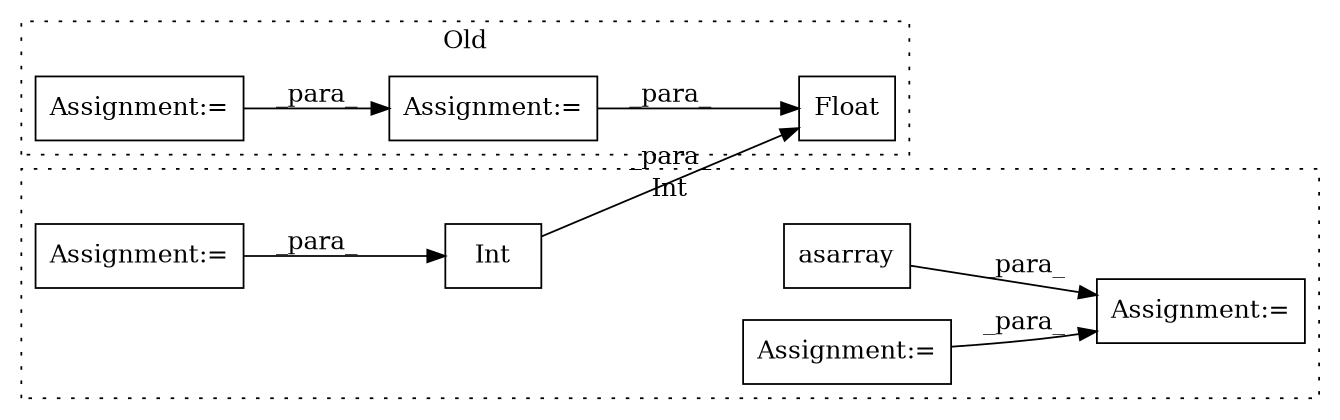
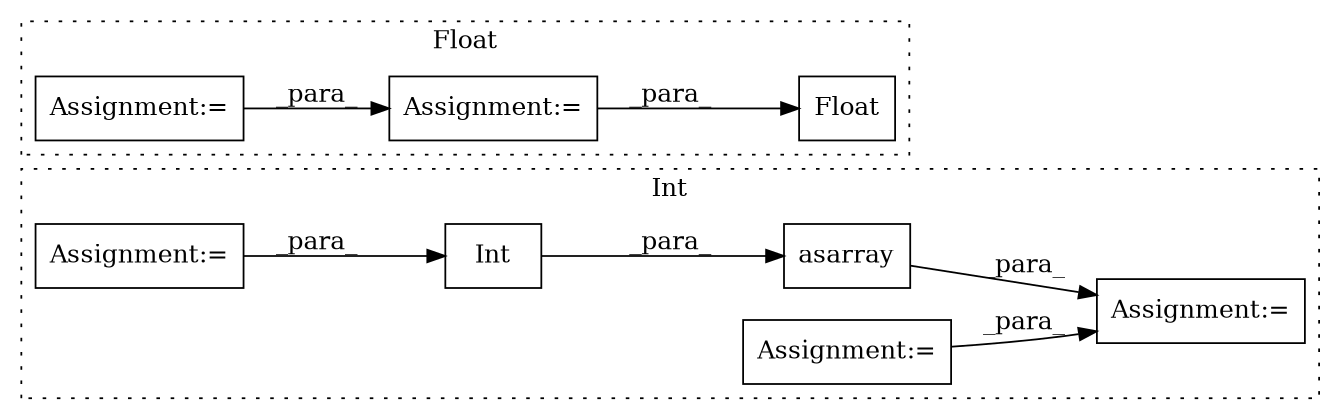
cluster "Old": label "Old" -> "Float"
edge "Int" -> "Float": now "Int" -> "asarray"
